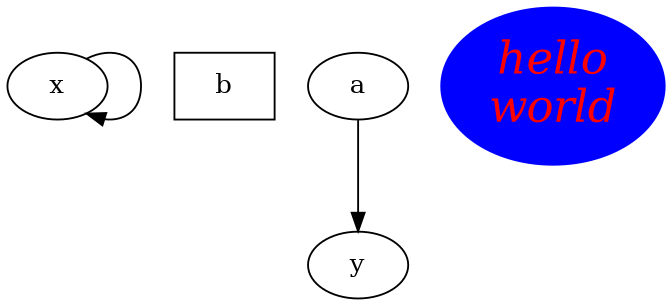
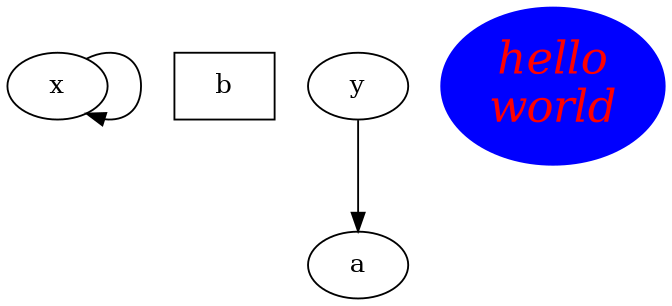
edge "a" -> "y": reversed
